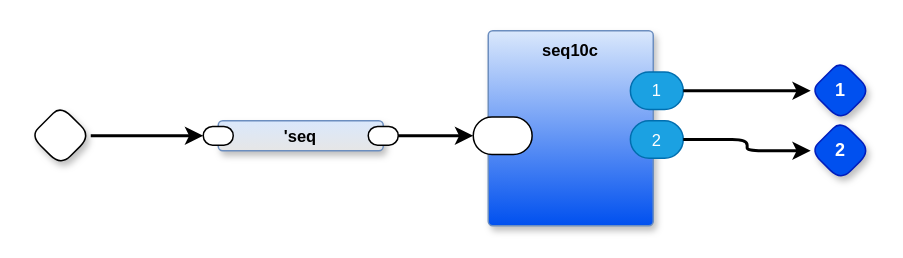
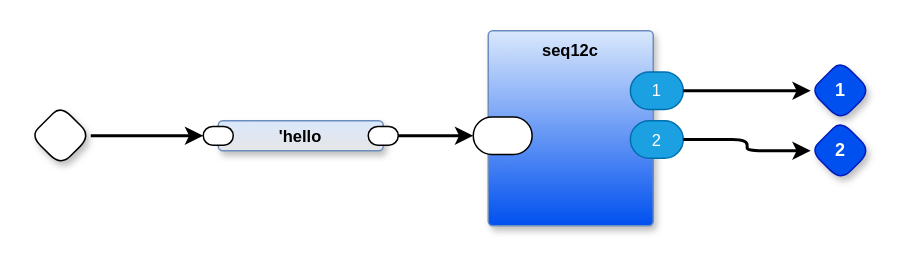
node "seq10c": label "seq10c" -> "seq12c"
node "'seq": label "'seq" -> "'hello"
